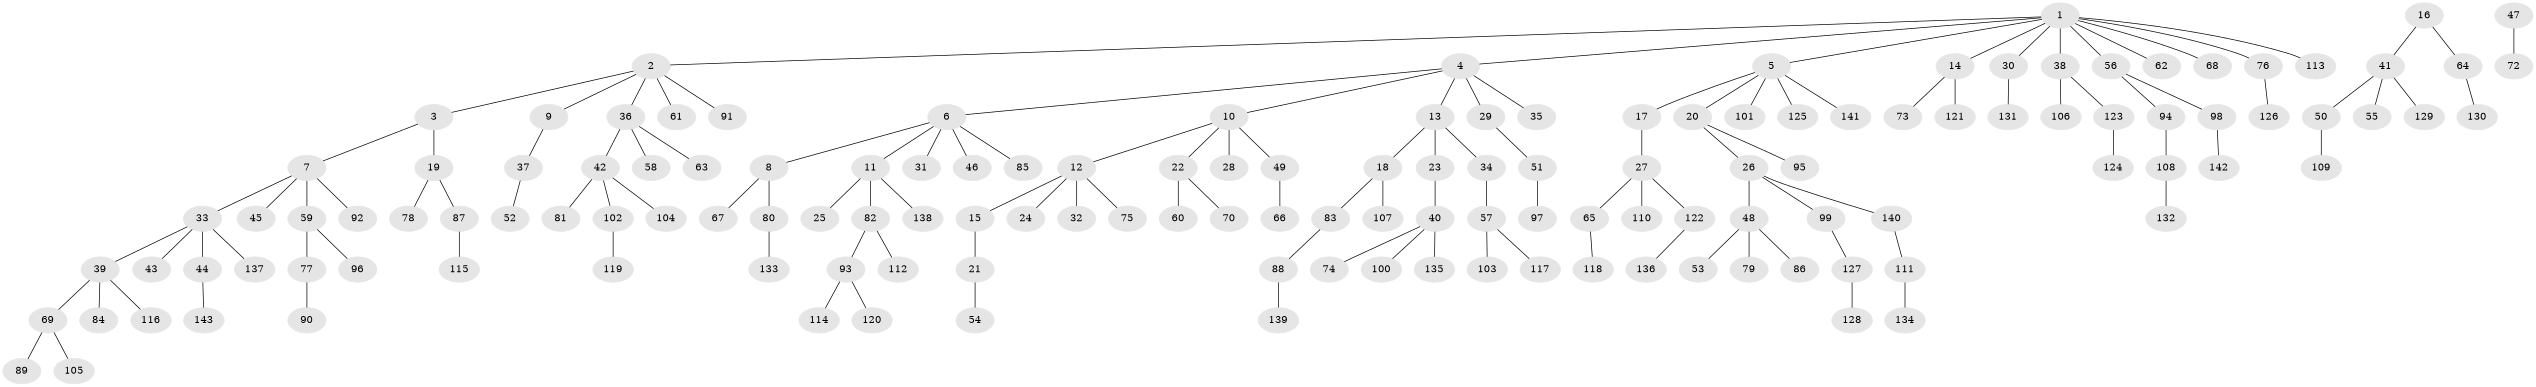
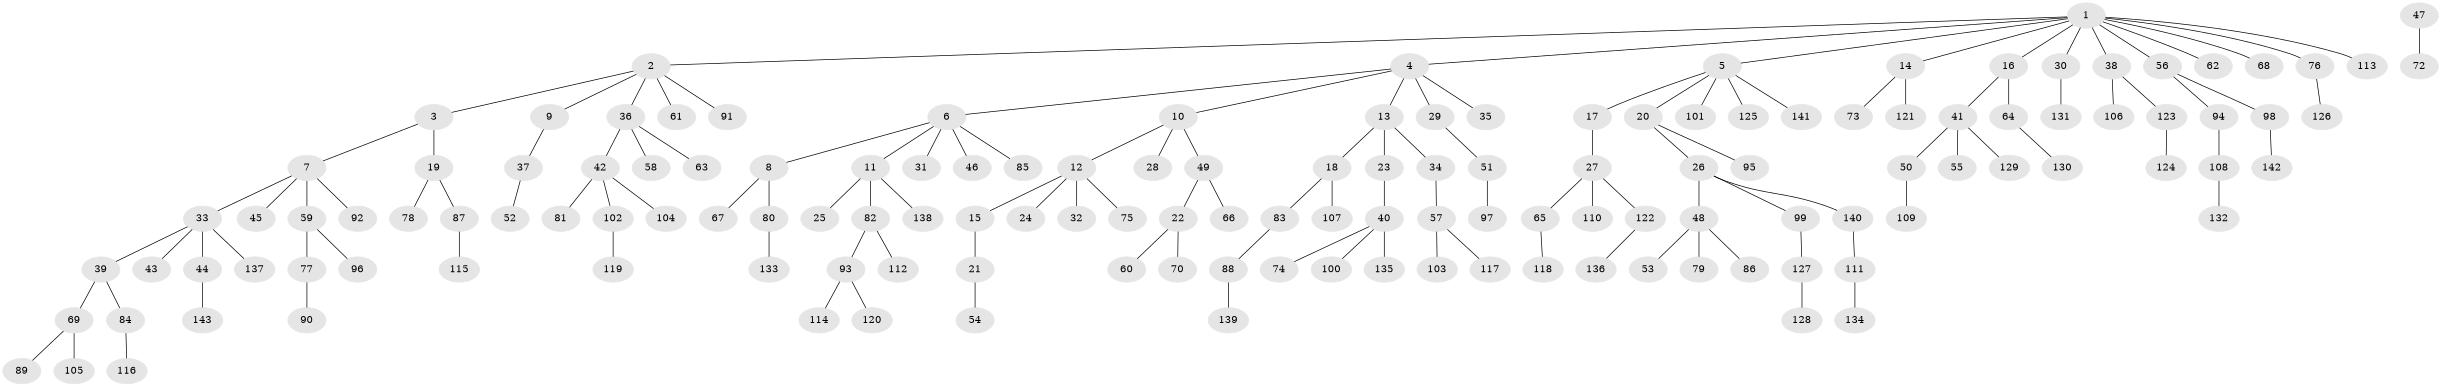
edge "1" -- "16": added
edge "10" -- "22": now "49" -- "22"
edge "39" -- "116": now "84" -- "116"
